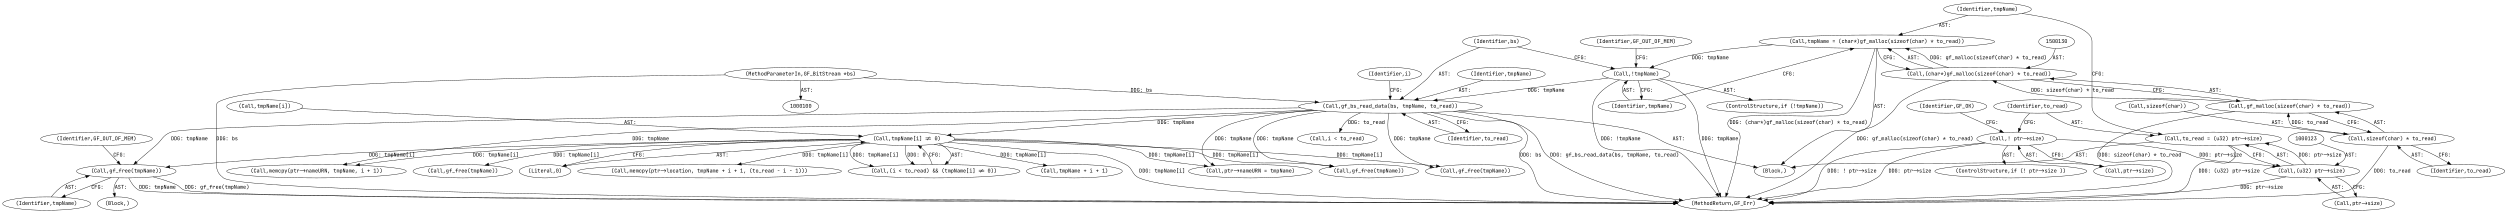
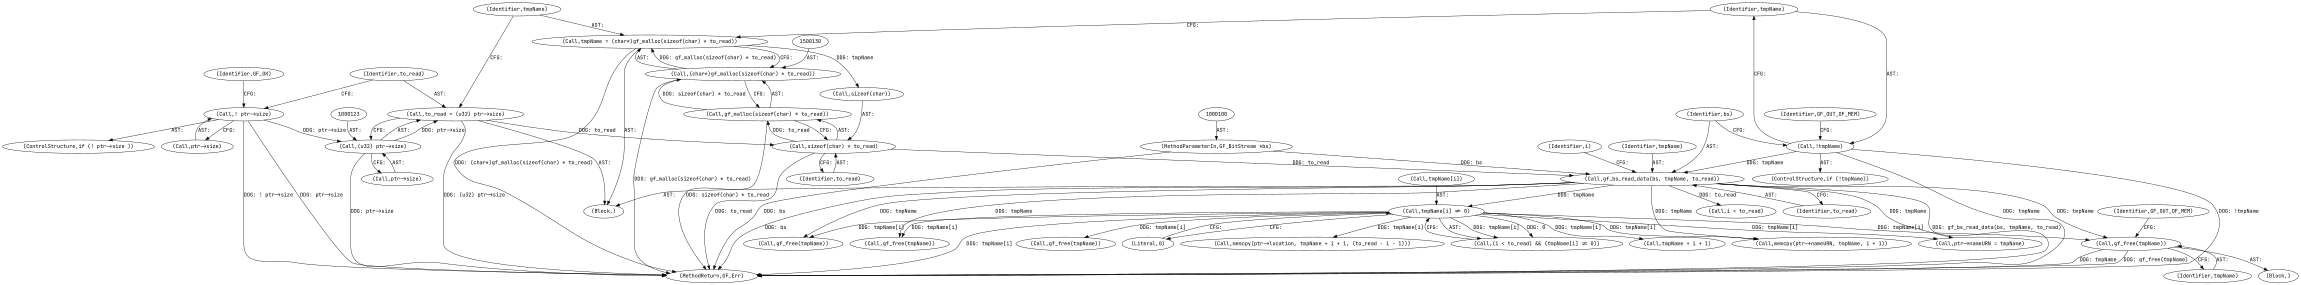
edge "(Call,tmpName = (char*)gf_malloc(sizeof(char) * to_read))" -> "(Call,!tmpName)": now "(Call,tmpName = (char*)gf_malloc(sizeof(char) * to_read))" -> "(Call,sizeof(char))"
edge "(MethodParameterIn,GF_BitStream *bs)" -> "1000100": reversed
edge "(Call,to_read = (u32) ptr->size)" -> "(Call,sizeof(char) * to_read)": added, label "DDG: to_read"
edge "(Literal,0)" -> "(Call,tmpName[i] != 0)": label "AST: " -> "CFG: "
edge "(Call,sizeof(char) * to_read)" -> "(Call,gf_bs_read_data(bs, tmpName, to_read))": added, label "DDG: to_read"
